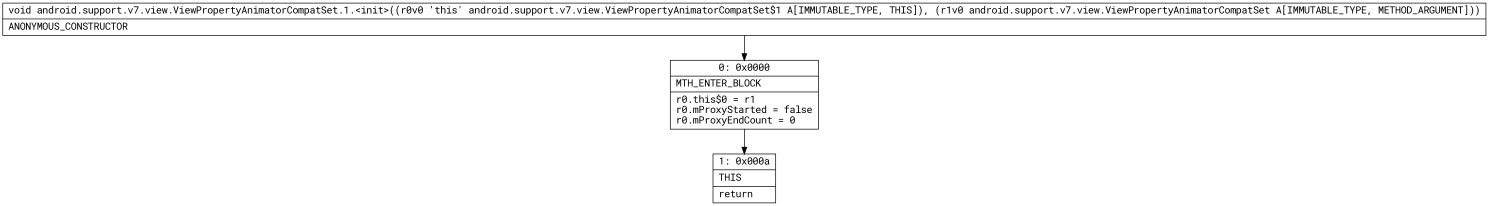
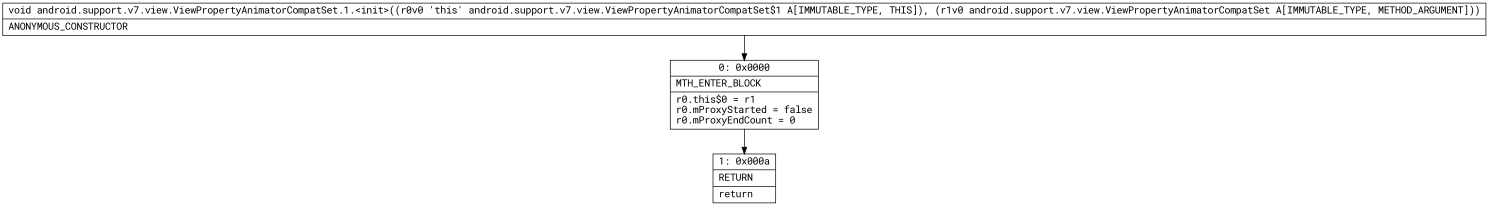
node "1: 0x000a": text "THIS" -> "RETURN"
